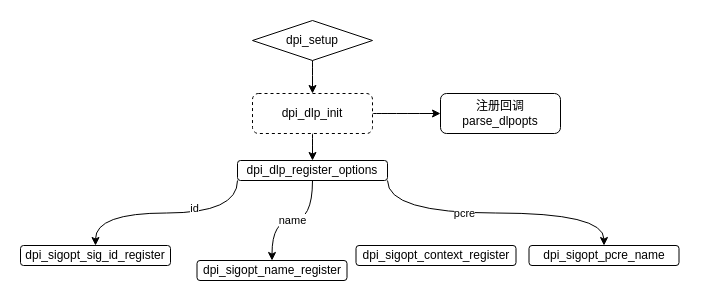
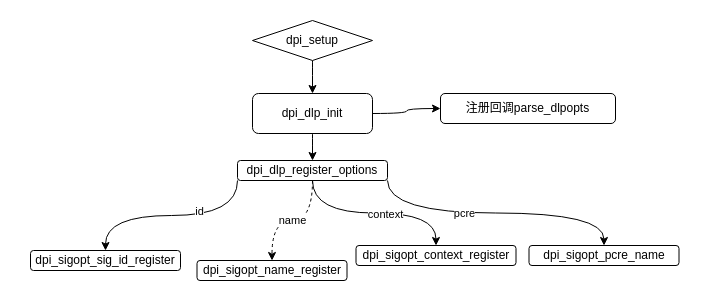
node "dpi_dlp_init": style dashed -> solid
node "注册回调parse_dlpopts": size 120x40 -> 175x30
edge "dpi_dlp_register_options" -> "dpi_sigopt_name_register": style solid -> dashed
edge "dpi_dlp_register_options" -> "dpi_sigopt_context_register": added, label "context"
node "dpi_sigopt_sig_id_register": moved (96, 256) -> (106, 261)
